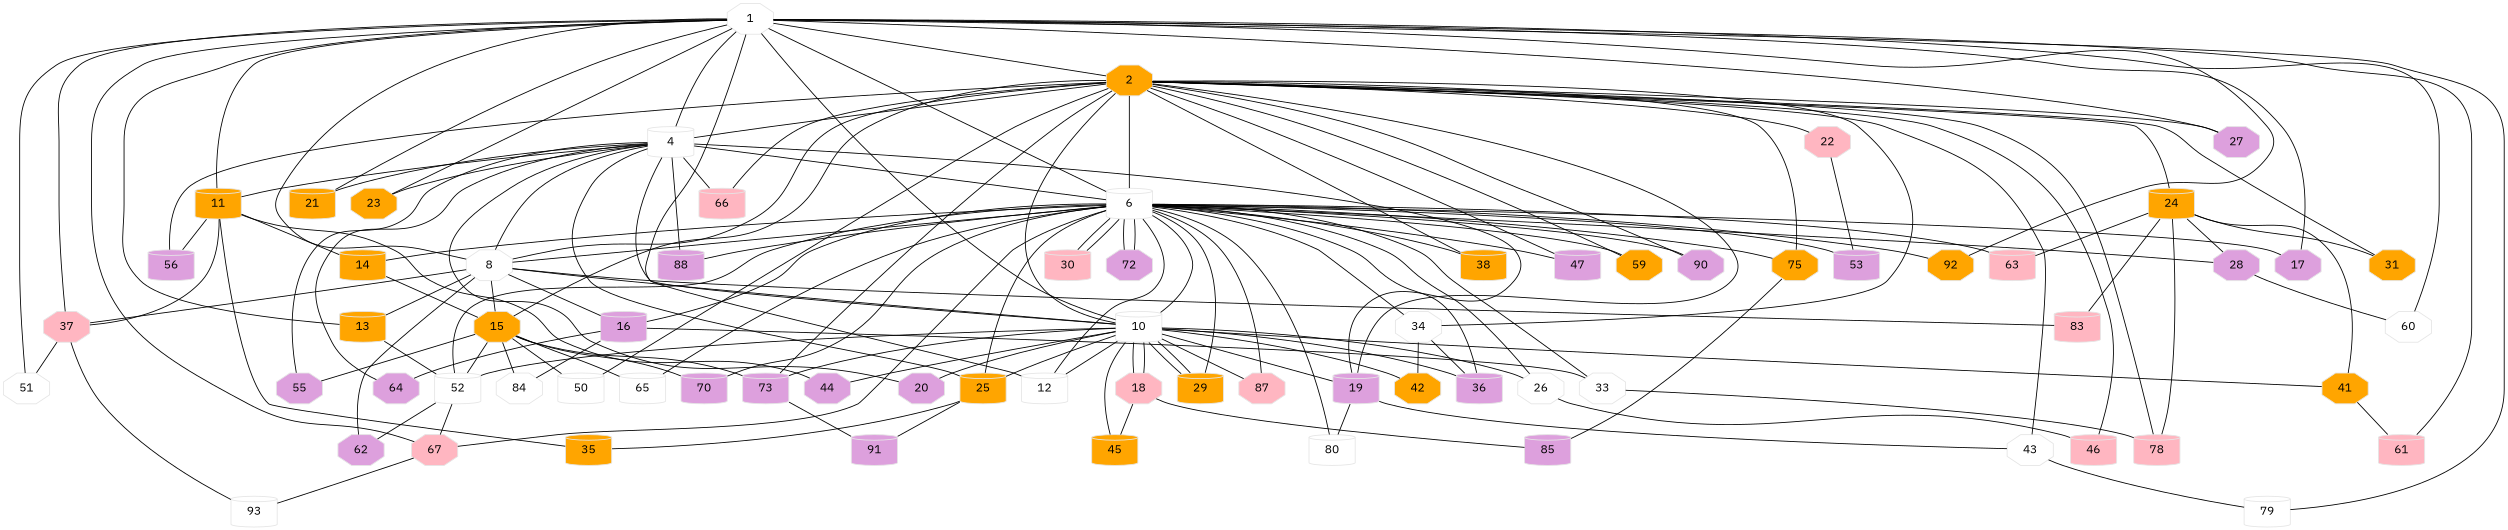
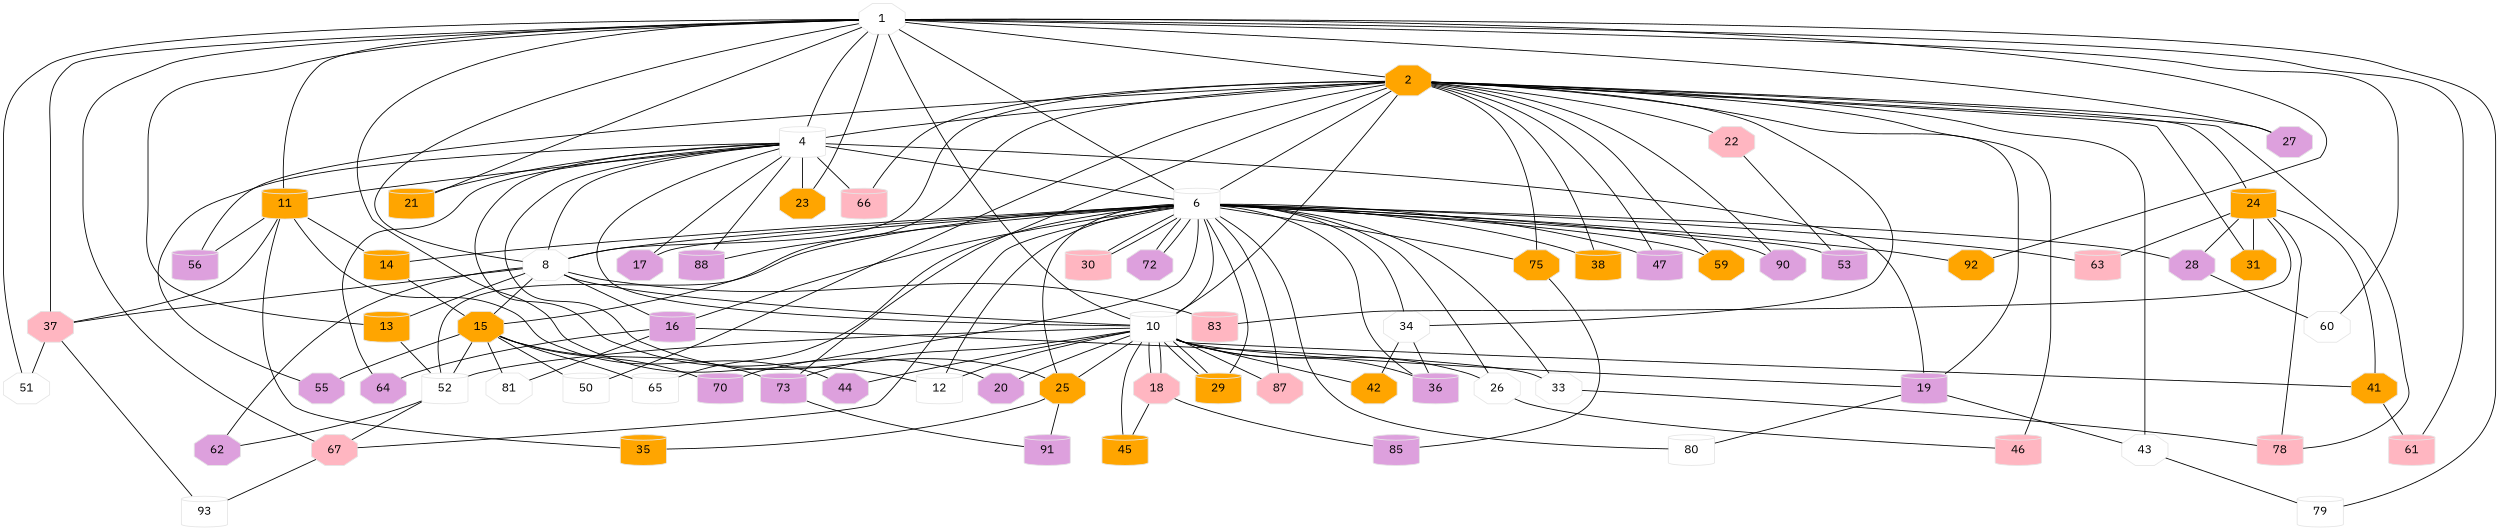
edge "1" -- "17": now "4" -- "17"
node "84": label "84" -> "81"
node "25": shape cylinder -> octagon
